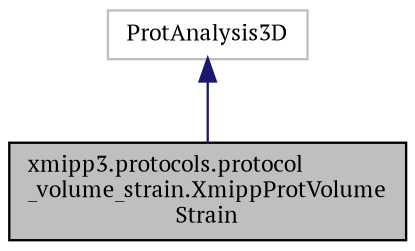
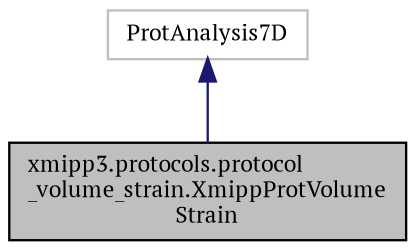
node "ProtAnalysis3D": label "ProtAnalysis3D" -> "ProtAnalysis7D"
